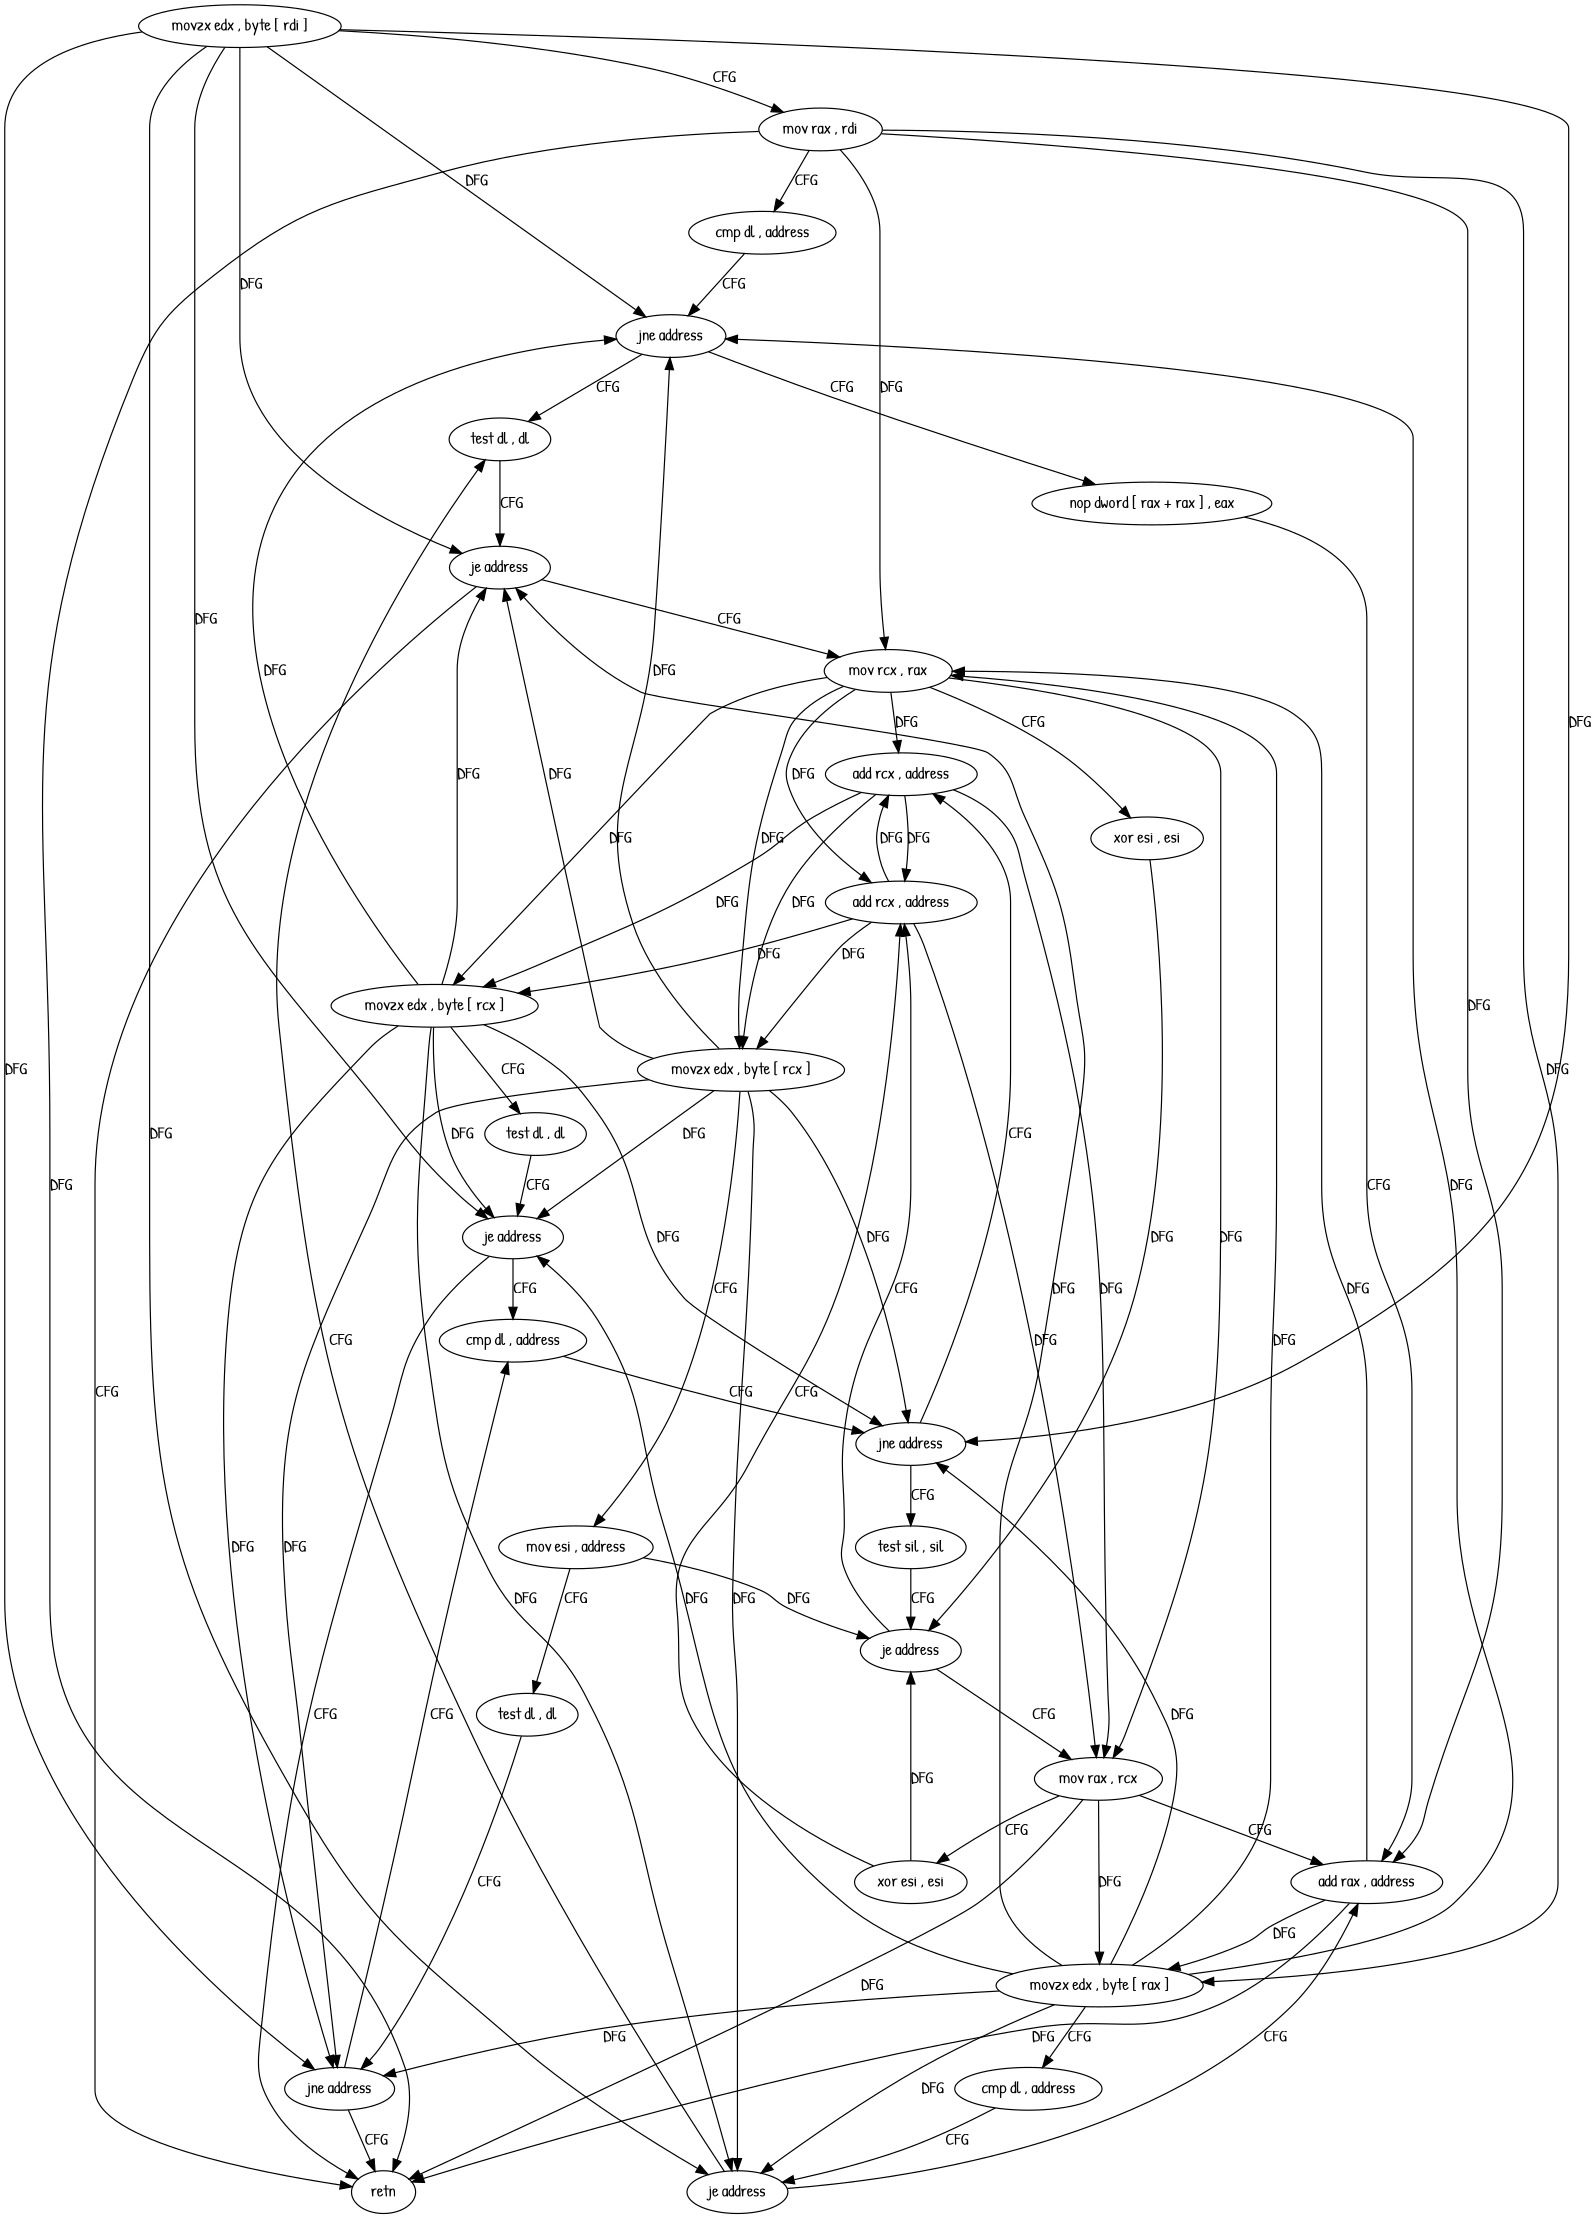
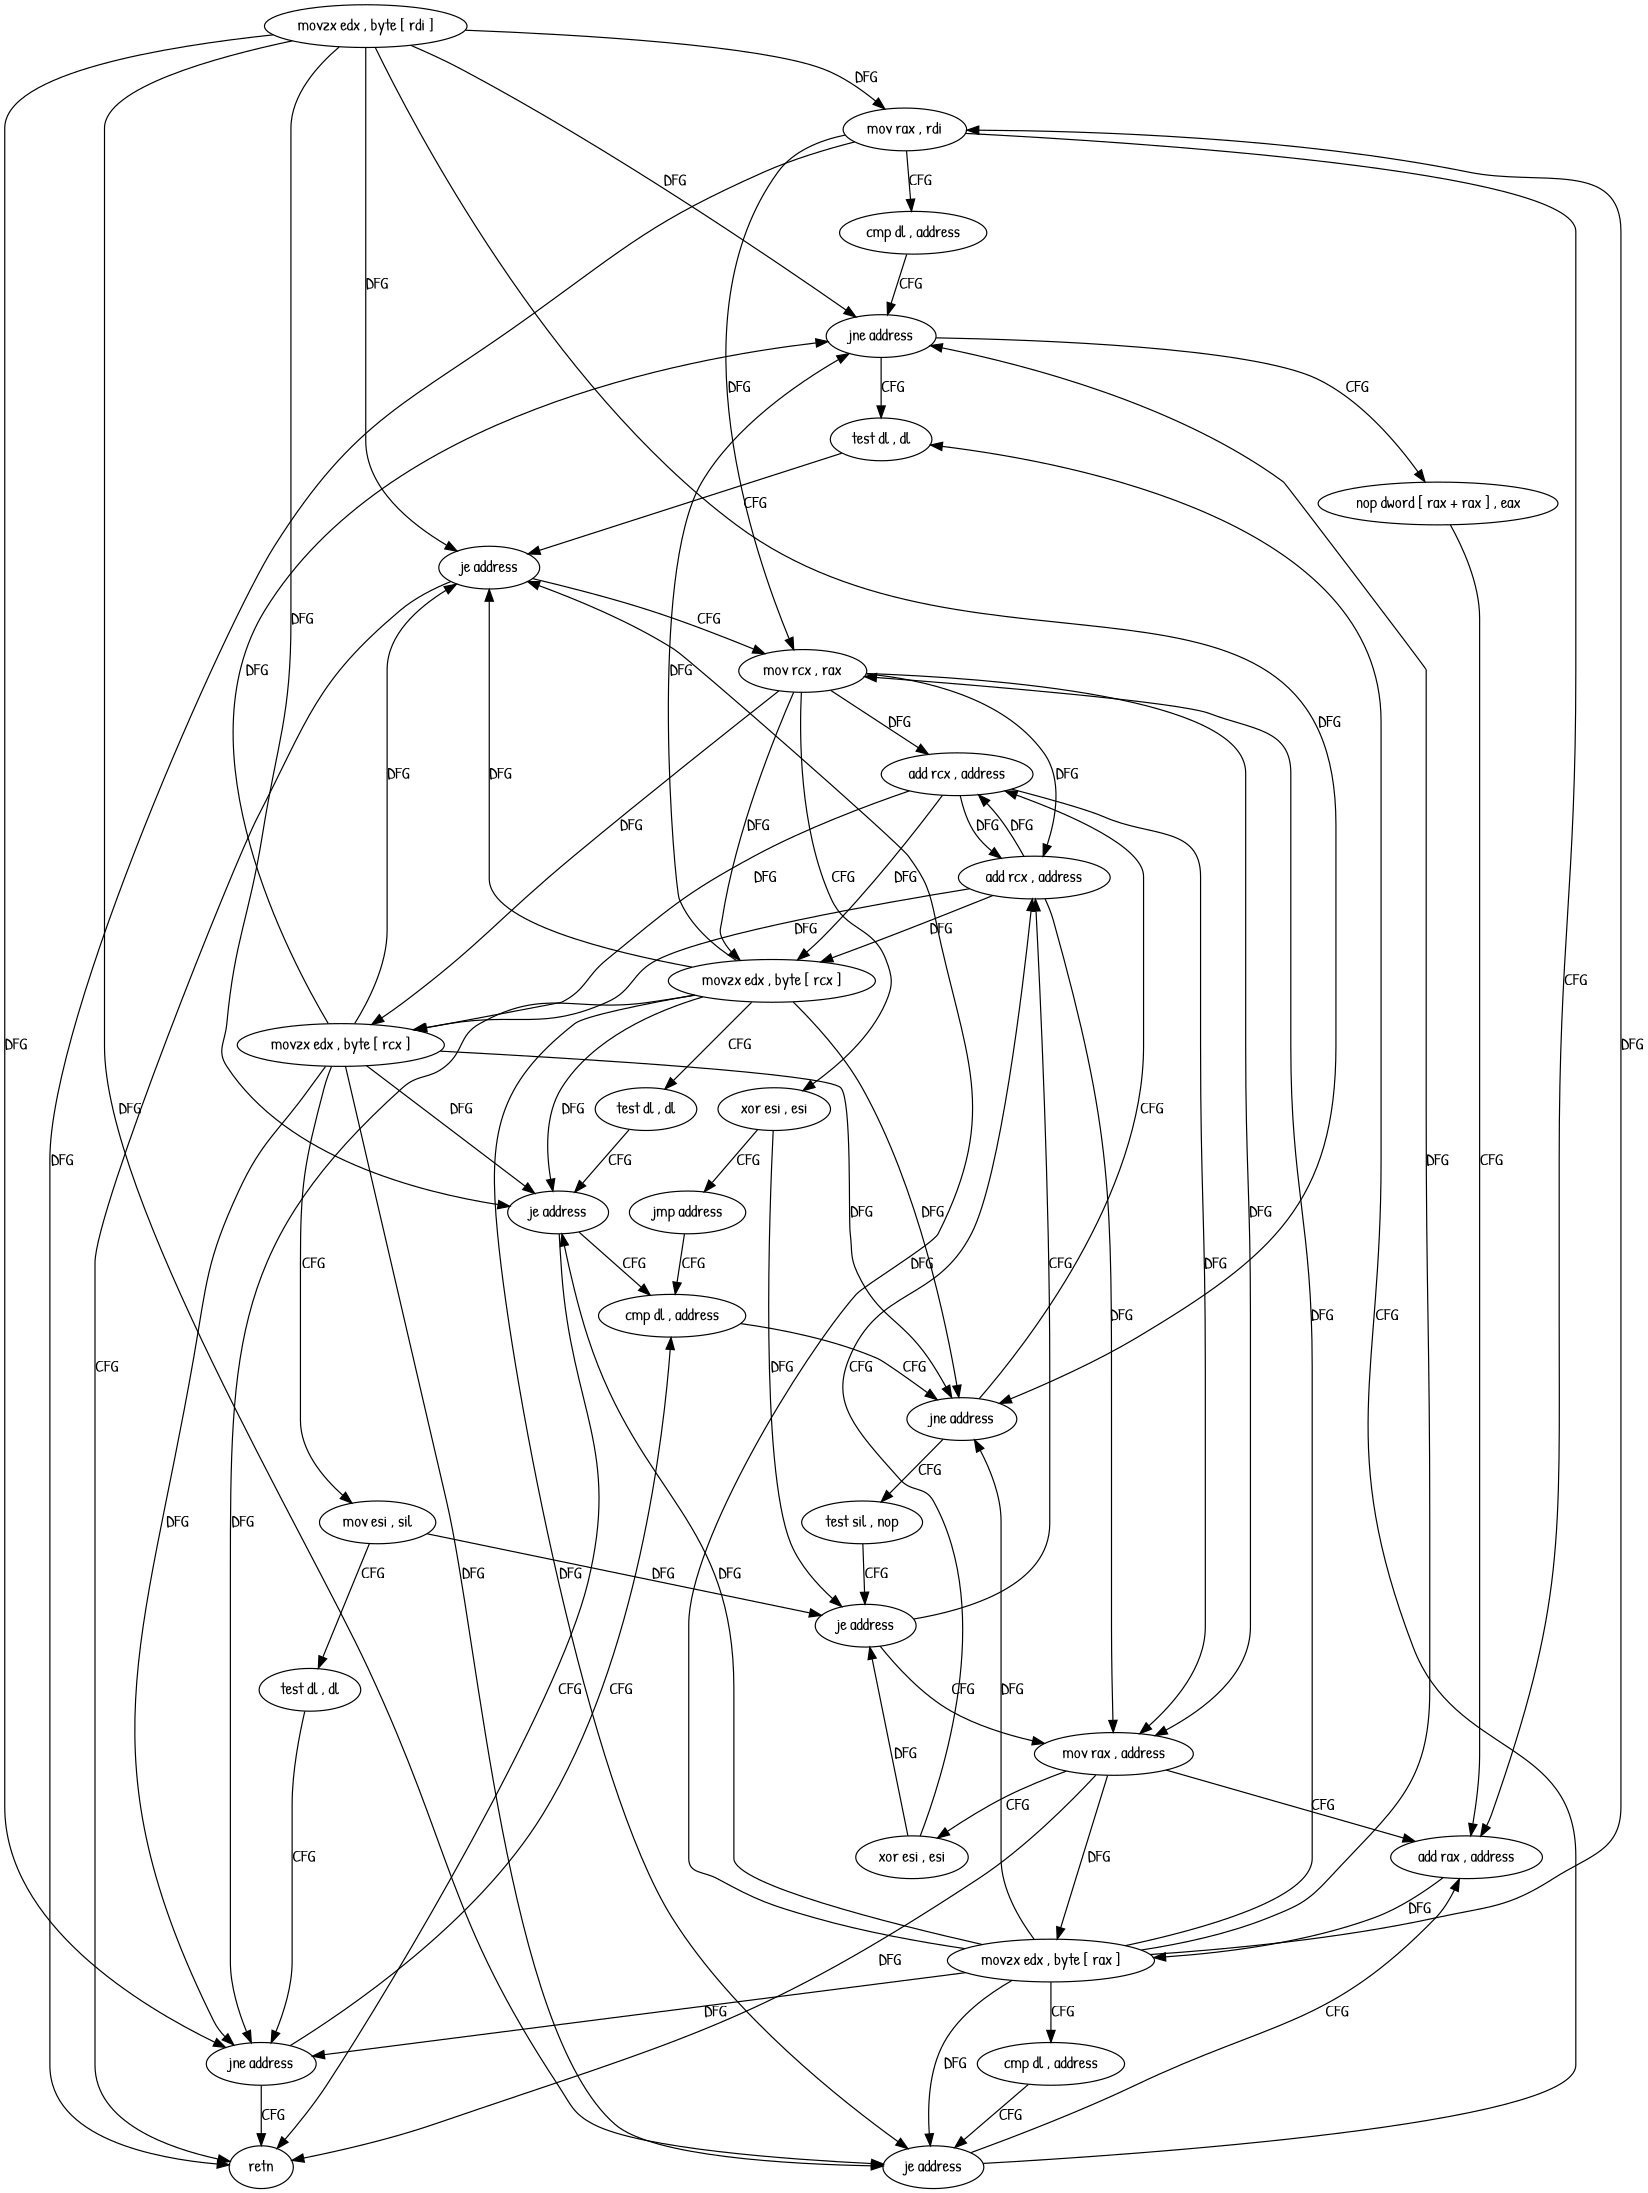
edge "movzx edx , byte [ rdi ]" -> "mov rax , rdi": label "CFG" -> "DFG"
edge "mov rax , rdi" -> "movzx edx , byte [ rax ]": reversed
edge "mov rax , rdi" -> "add rax , address": label "DFG" -> "CFG"
edge "add rax , address" -> "mov rcx , rax": removed, label "DFG"
node "jmp address": added
node "mov esi , address": label "mov esi , address" -> "mov esi , sil"
node "test sil , sil": label "test sil , sil" -> "test sil , nop"
node "mov rax , rcx": label "mov rax , rcx" -> "mov rax , address"
edge "add rax , address" -> "retn": removed, label "DFG"
